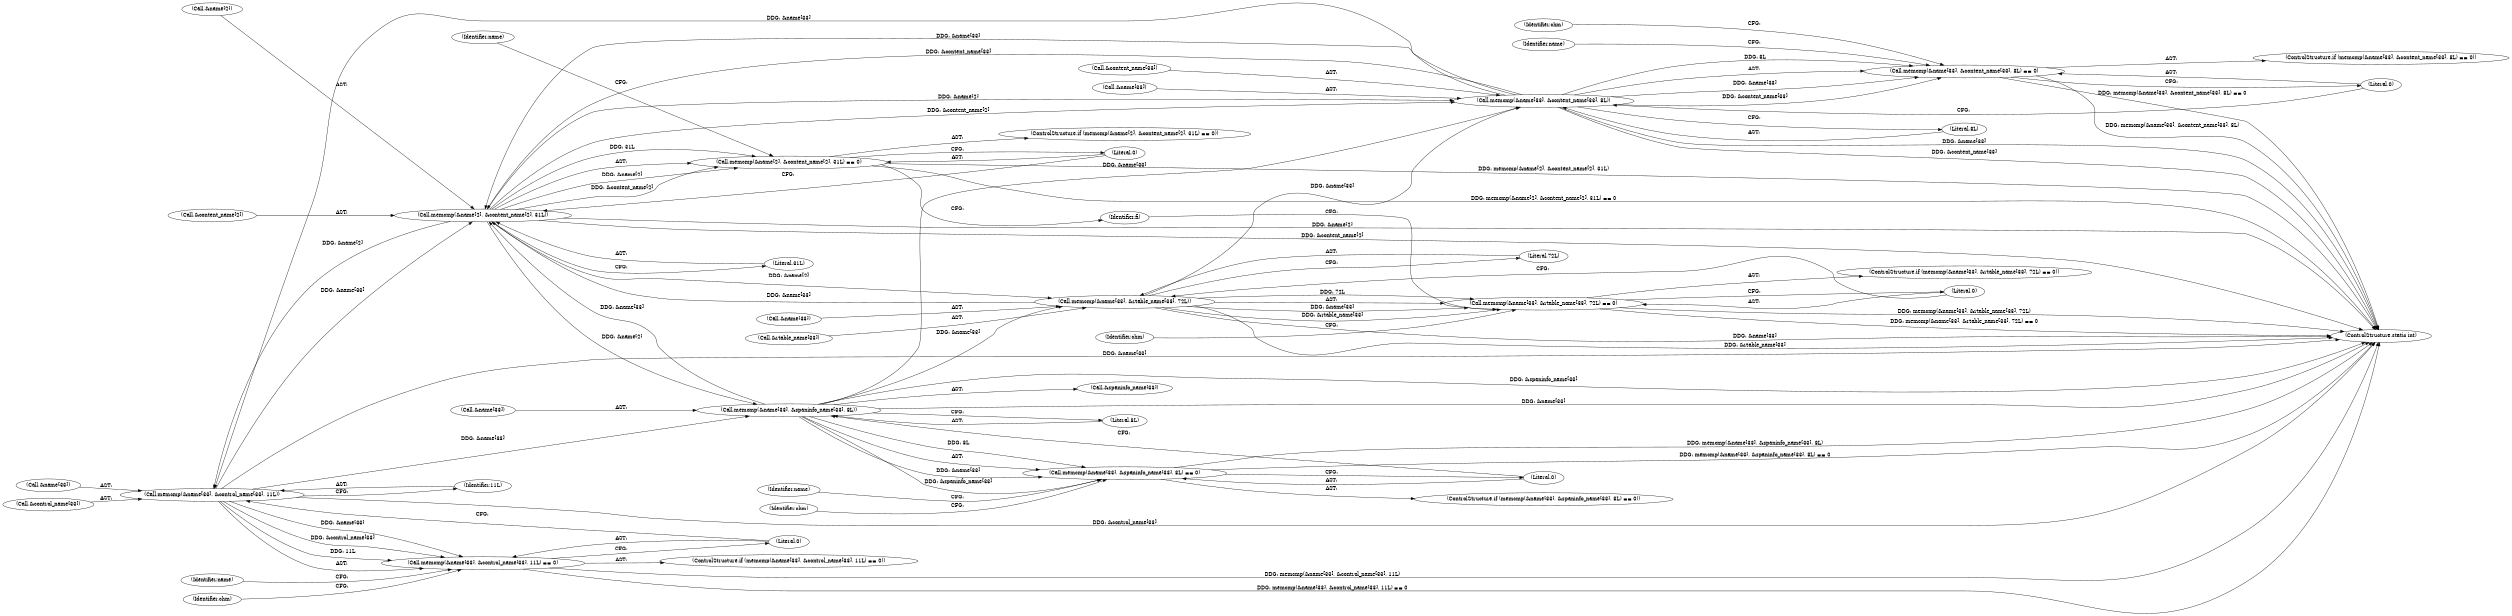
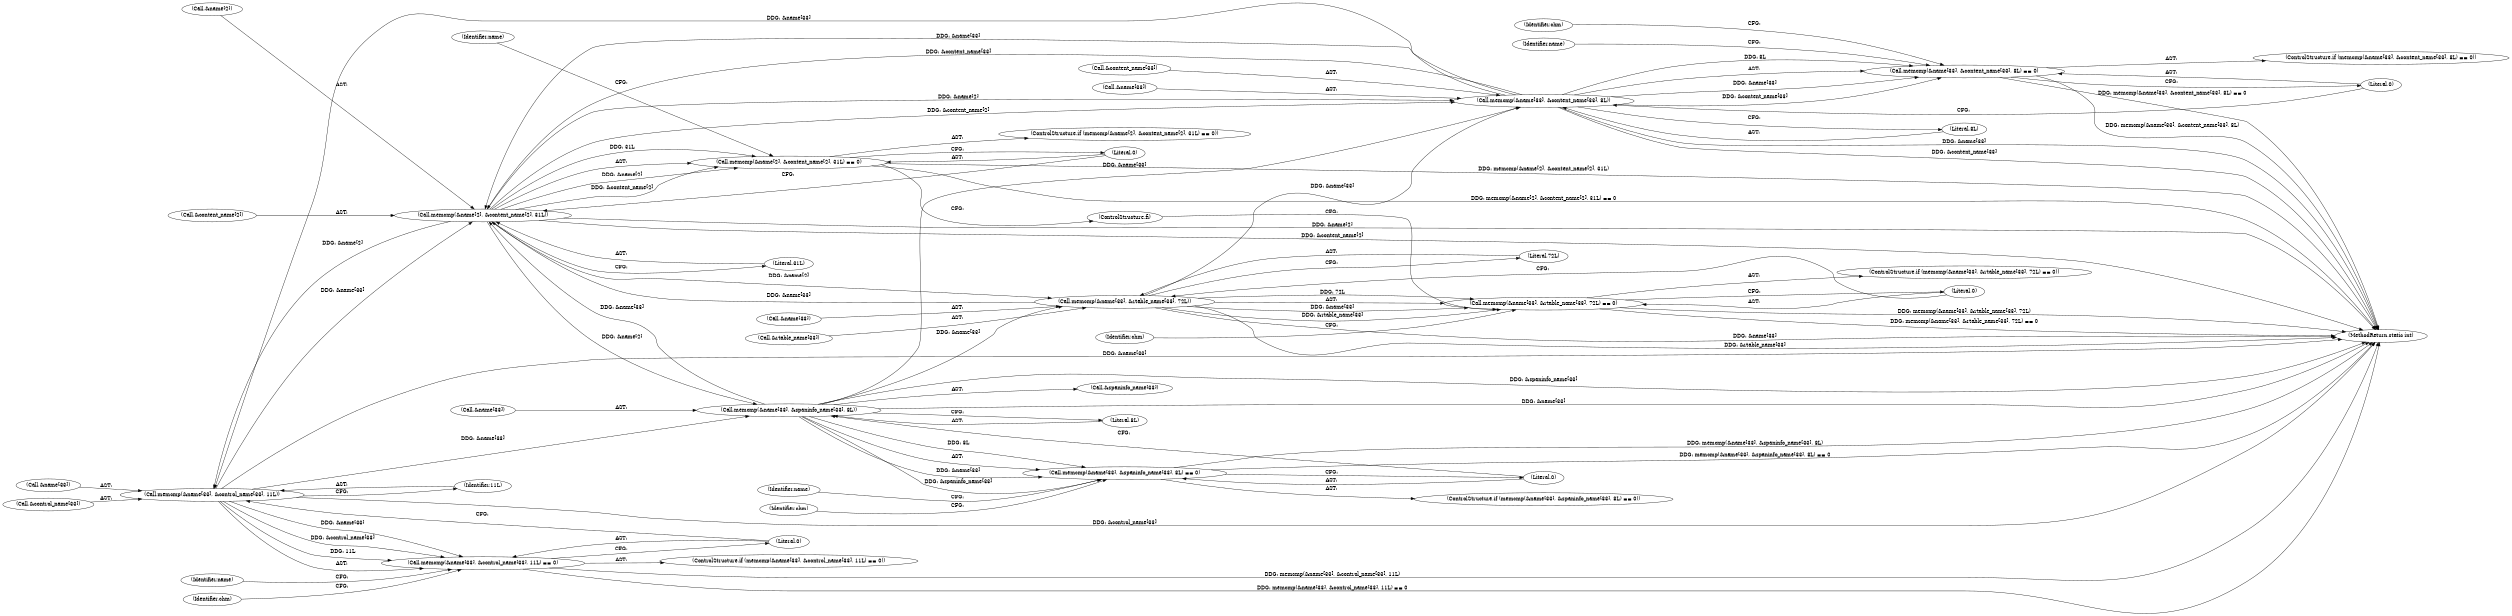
node "(Identifier,fi)": label "(Identifier,fi)" -> "(ControlStructure,fi)"
node "(ControlStructure,static int)": label "(ControlStructure,static int)" -> "(MethodReturn,static int)"
